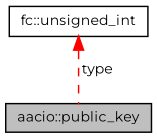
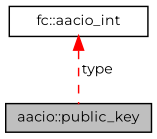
node "fc::unsigned_int": label "fc::unsigned_int" -> "fc::aacio_int"
